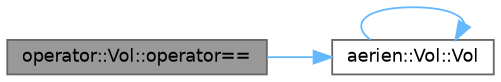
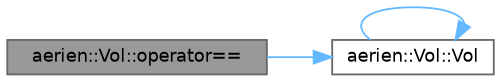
node "operator::Vol::operator==": label "operator::Vol::operator==" -> "aerien::Vol::operator=="
